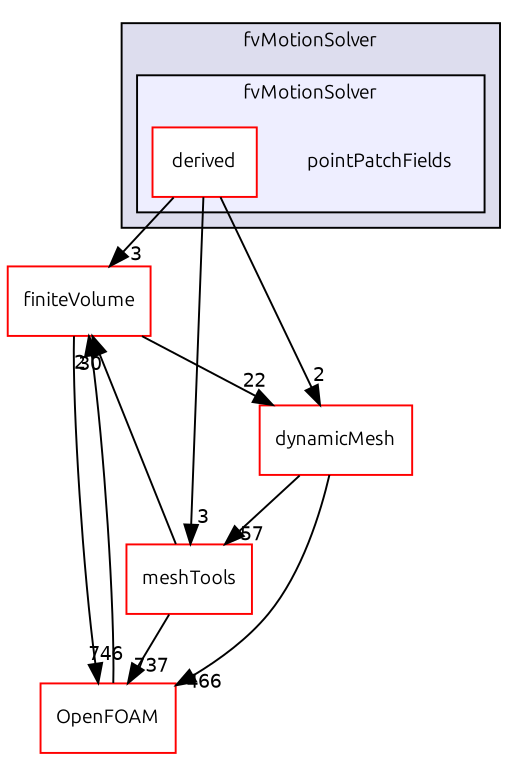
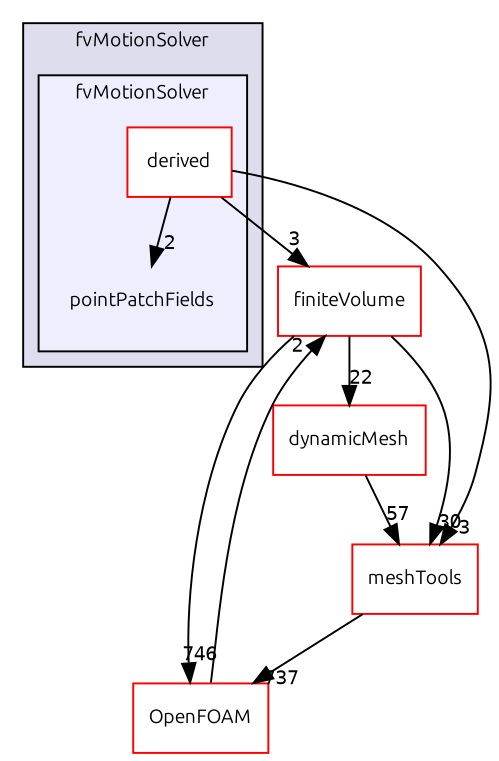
edge "derived" -> "dynamicMesh": now "derived" -> "pointPatchFields"
edge "meshTools" -> "finiteVolume": reversed
edge "dynamicMesh" -> "OpenFOAM": removed
